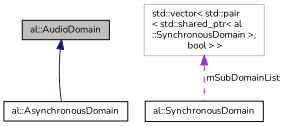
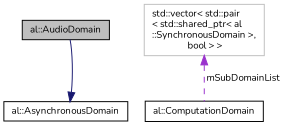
edge "al::AsynchronousDomain" -> "al::AudioDomain": reversed
node "al::SynchronousDomain": label "al::SynchronousDomain" -> "al::ComputationDomain"
